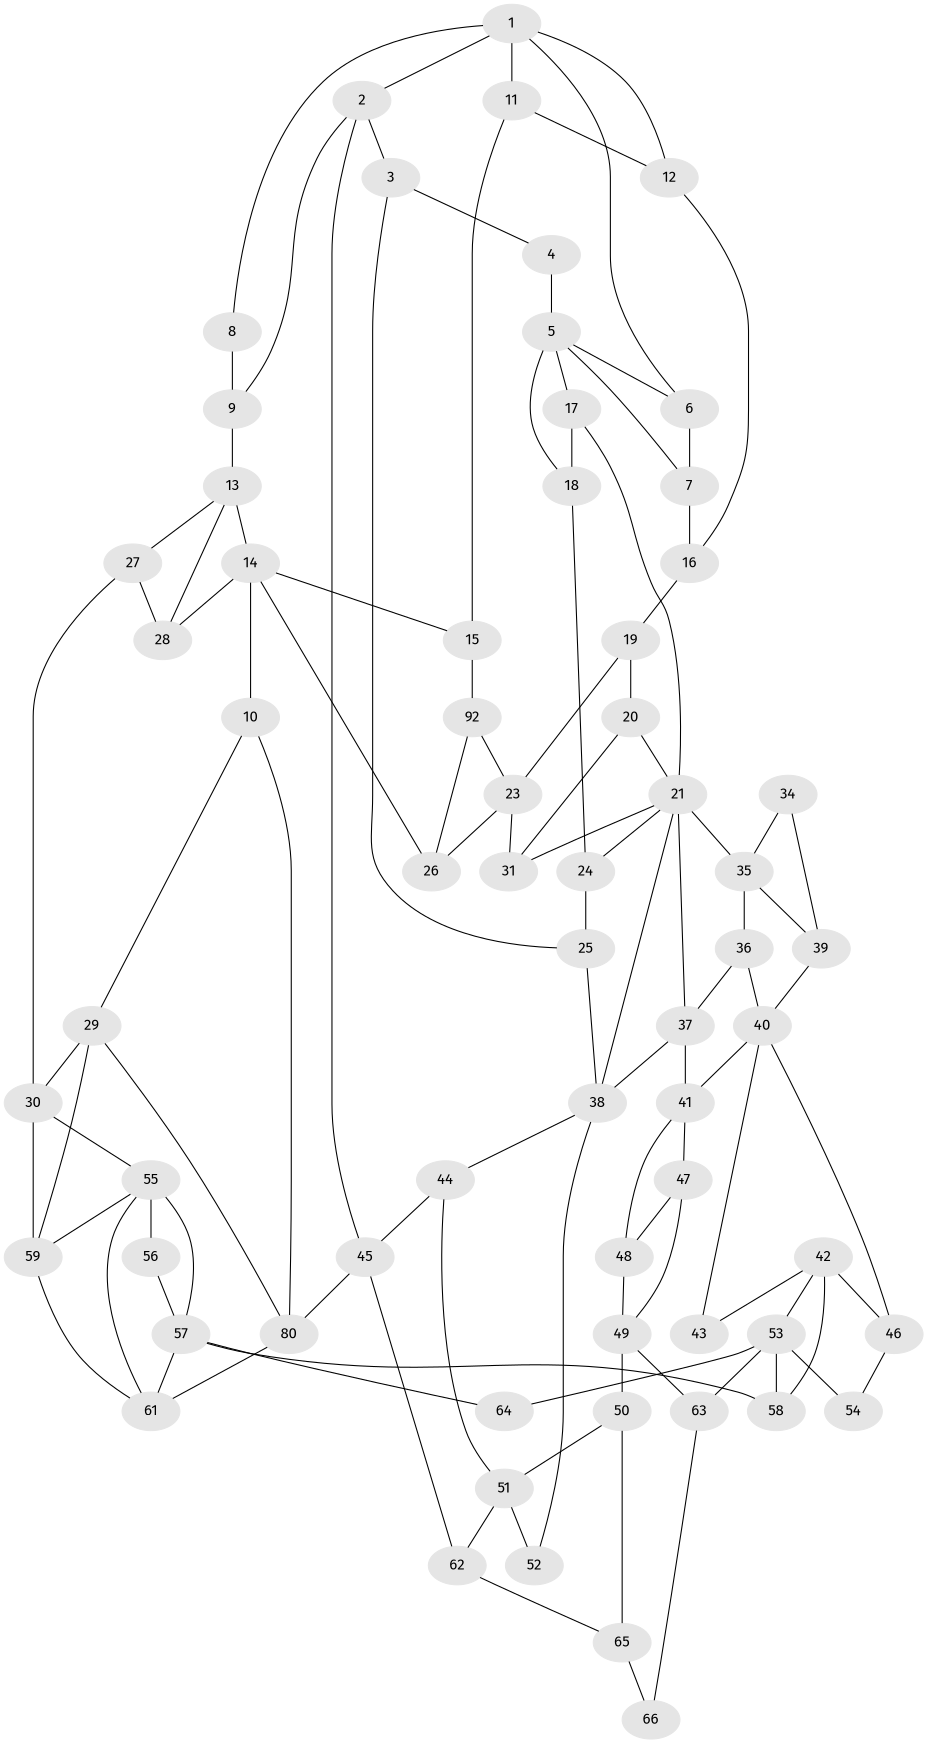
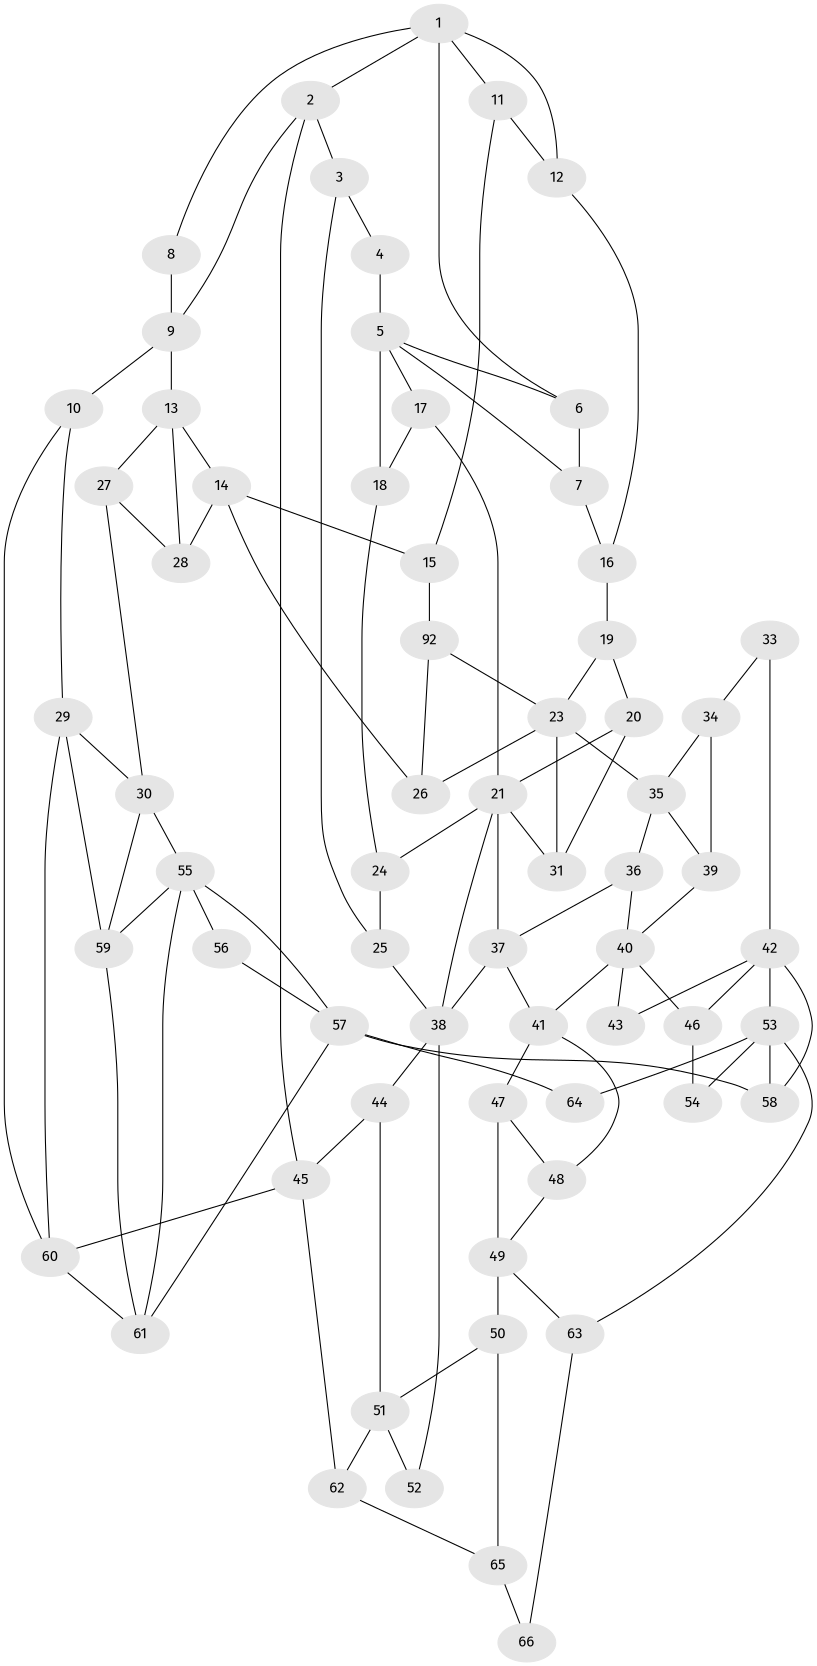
edge "14" -- "10": now "9" -- "10"
node "33": added
edge "21" -- "35": now "23" -- "35"
node "80": label "80" -> "60"
